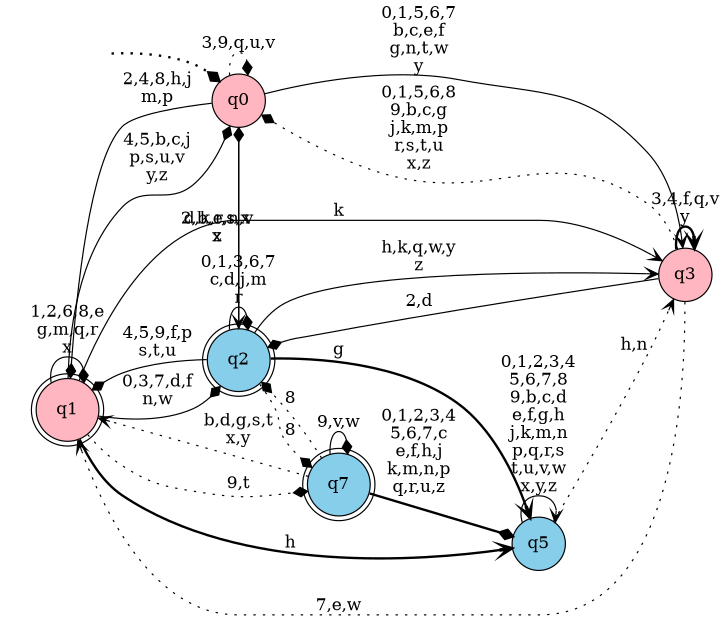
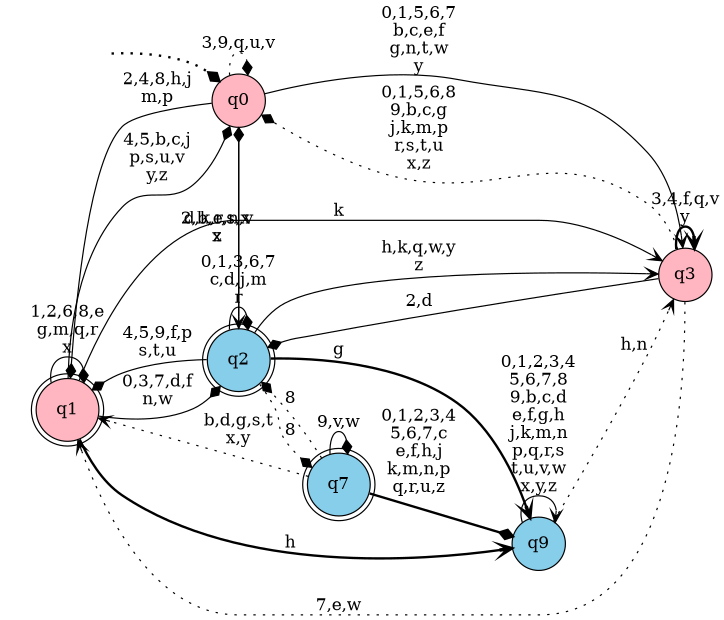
edge "q1" -> "q7": removed, label "9,t"
node "q5": label "q5" -> "q9"
